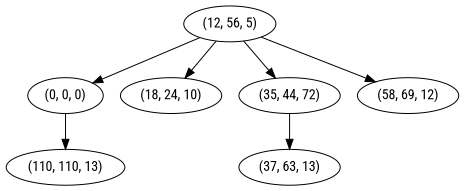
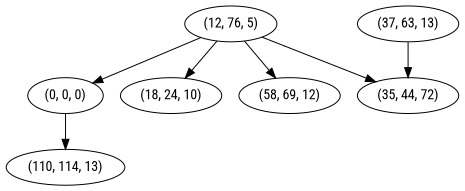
node "(12, 56, 5)": label "(12, 56, 5)" -> "(12, 76, 5)"
edge "(35, 44, 72)" -> "(37, 63, 13)": reversed
node "(110, 110, 13)": label "(110, 110, 13)" -> "(110, 114, 13)"
